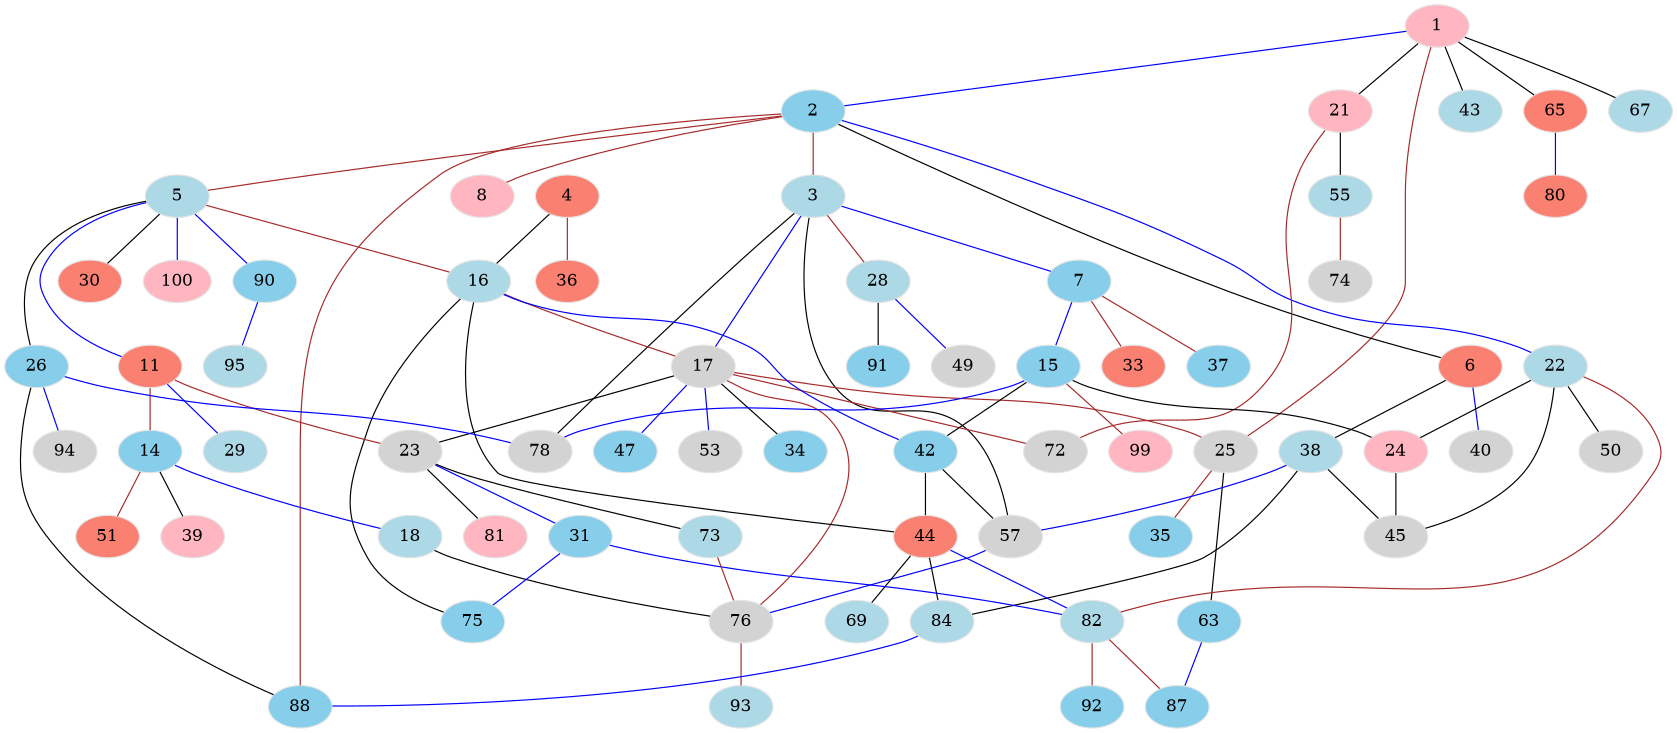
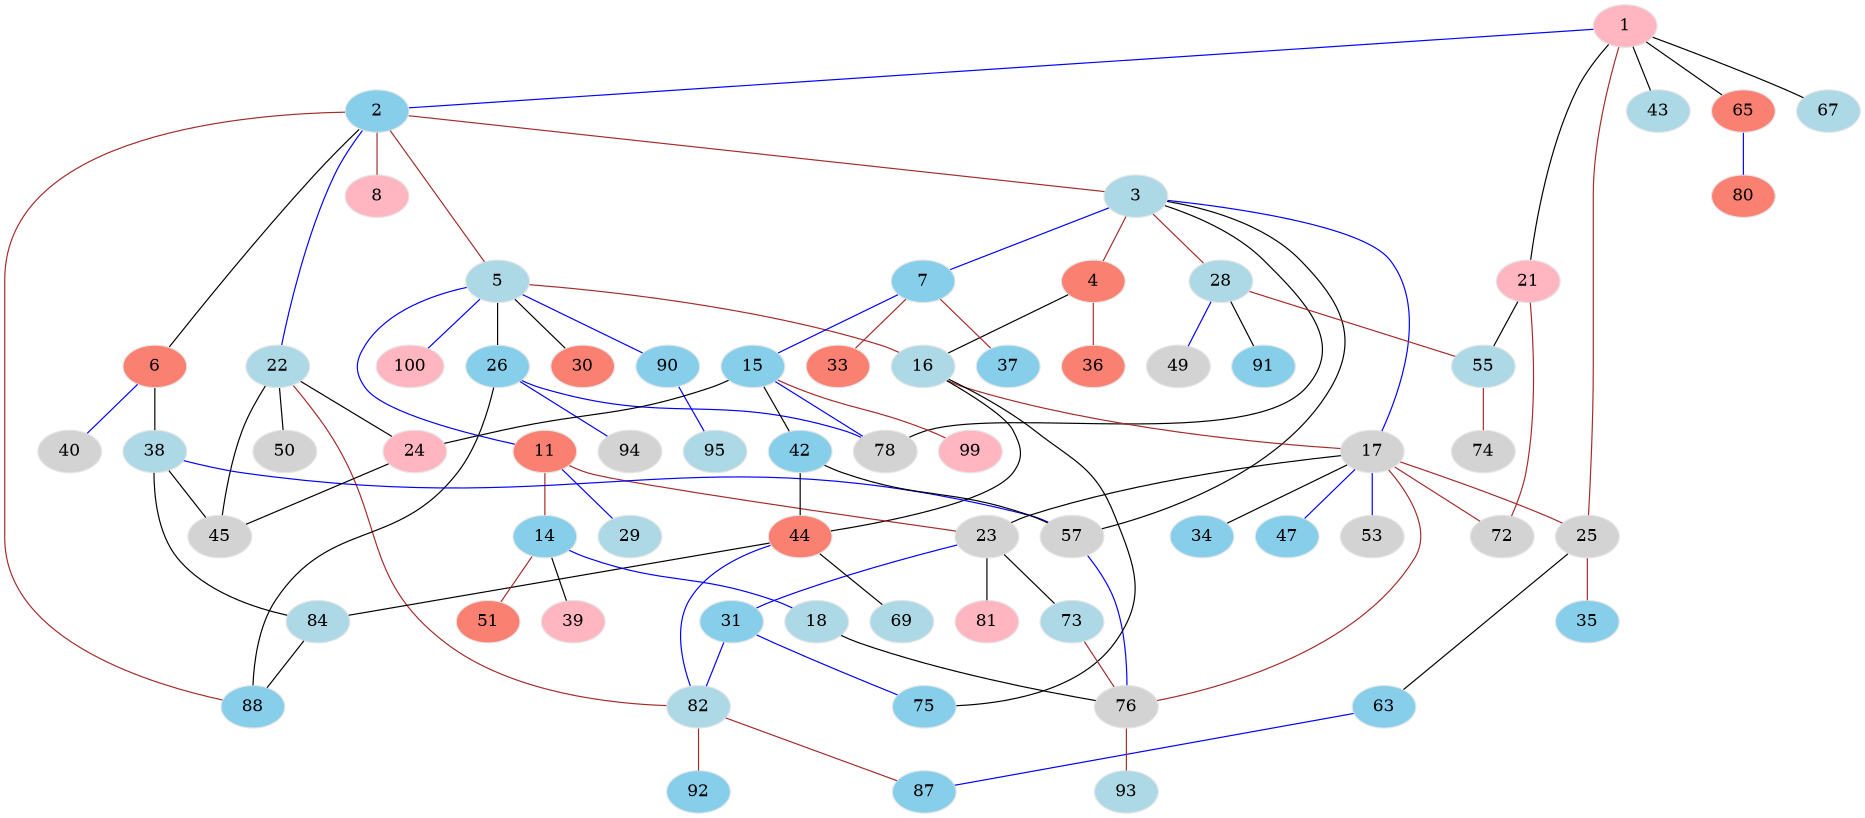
edge "3" -- "4": added
edge "28" -- "55": added
edge "16" -- "42": removed
edge "84" -- "88": color blue -> black
